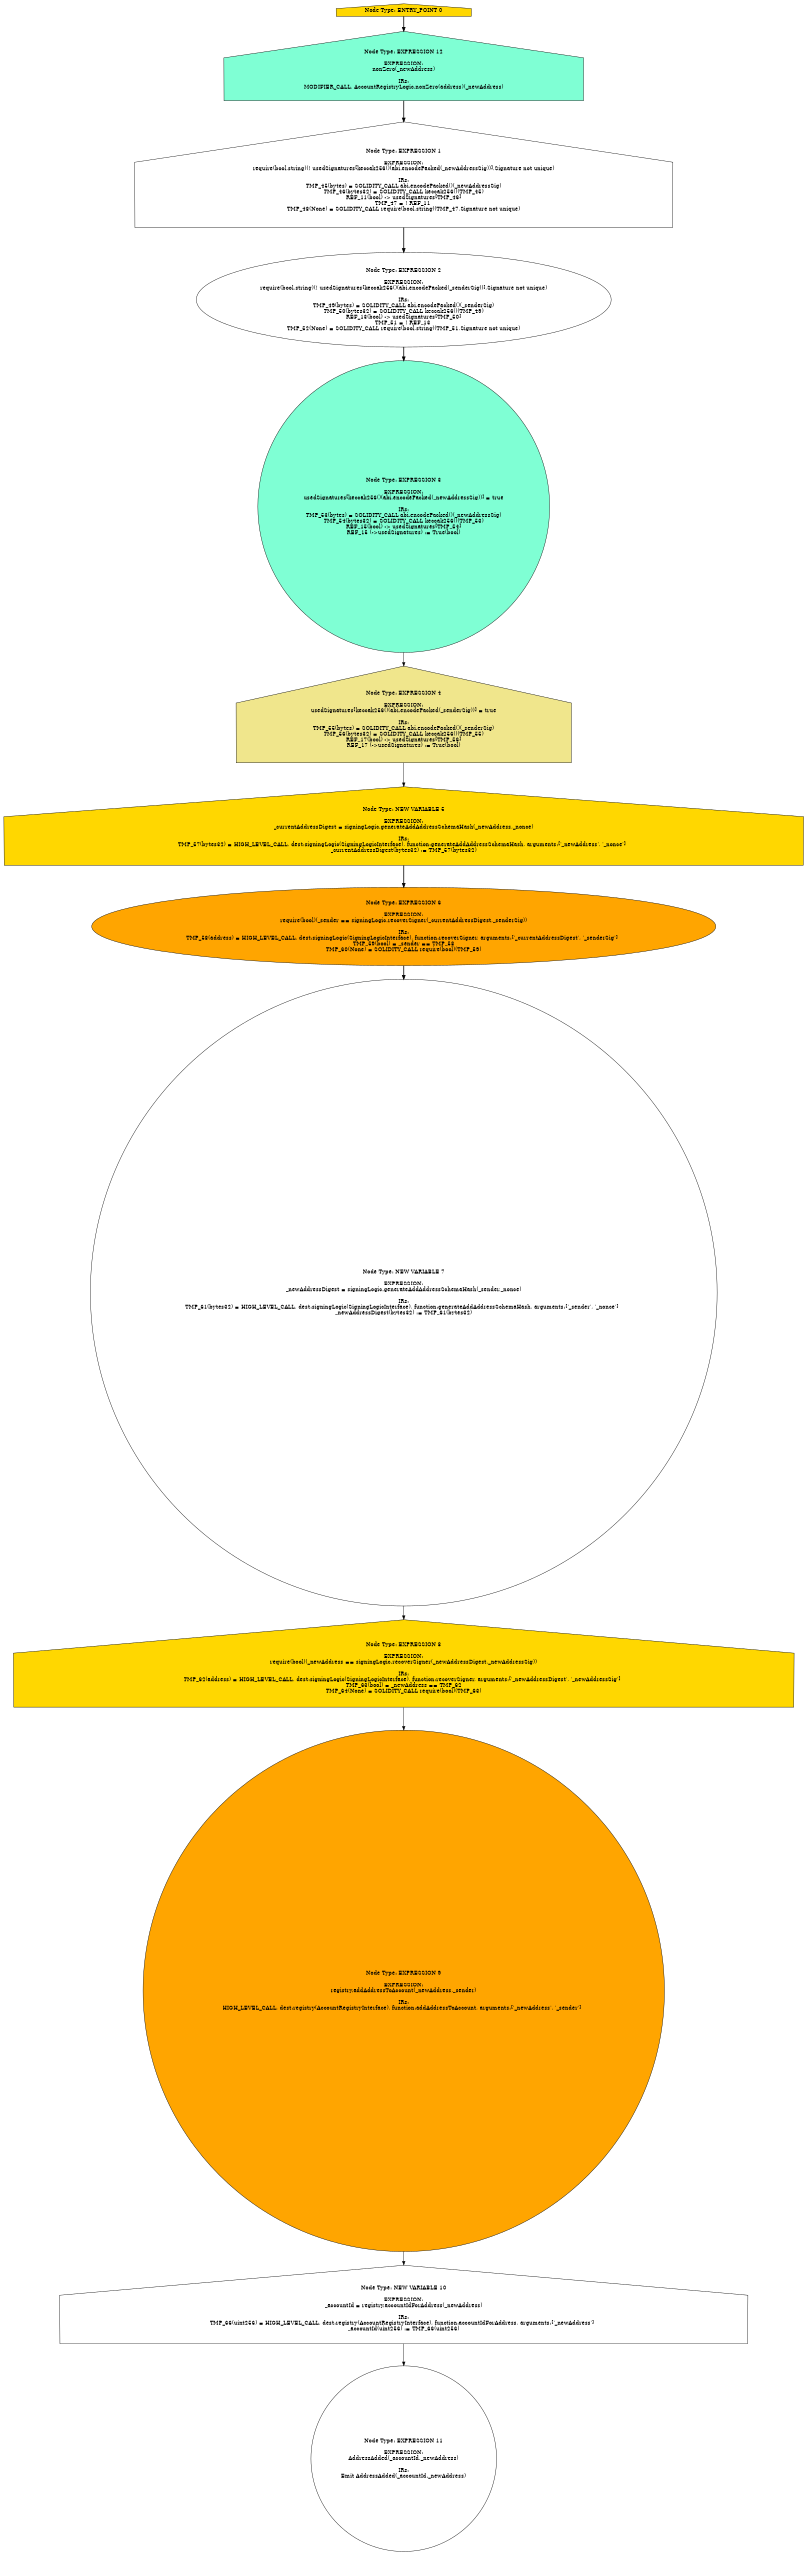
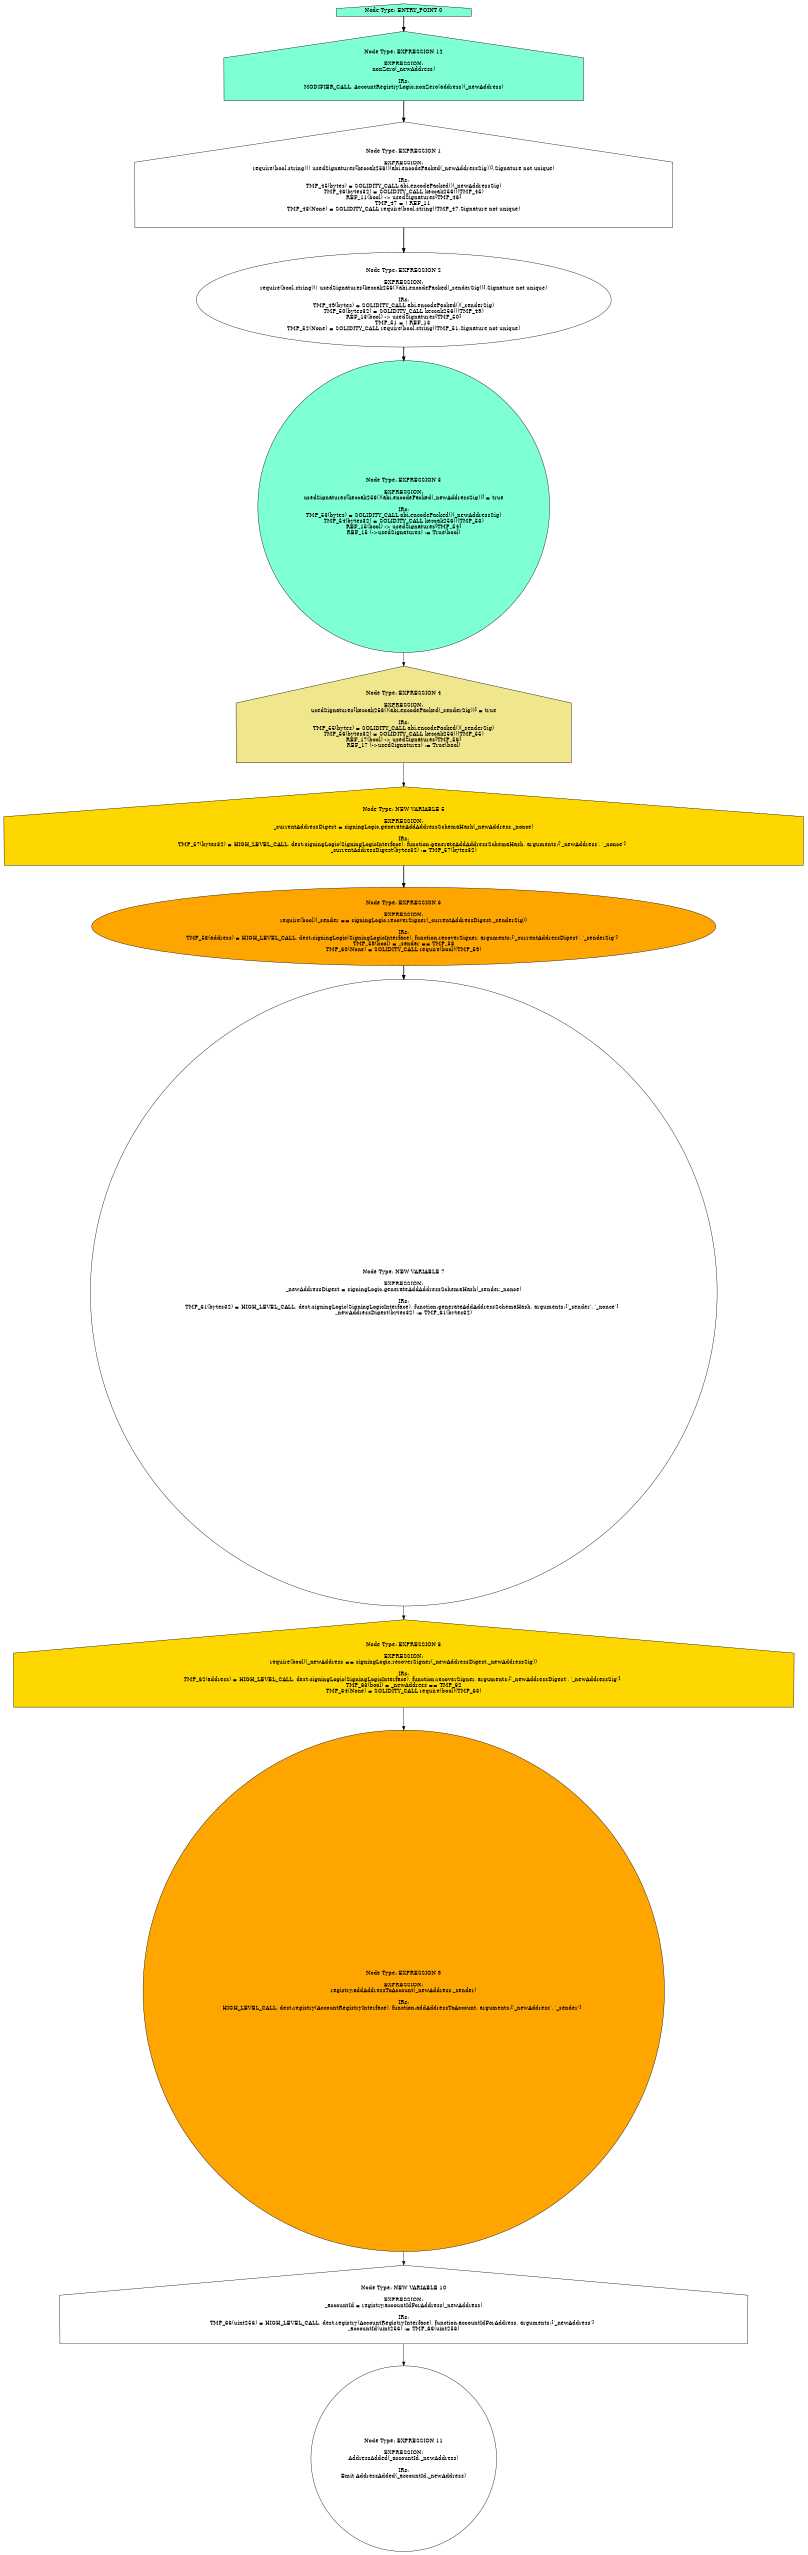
node "Node Type: ENTRY_POINT 0": fillcolor gold -> aquamarine
